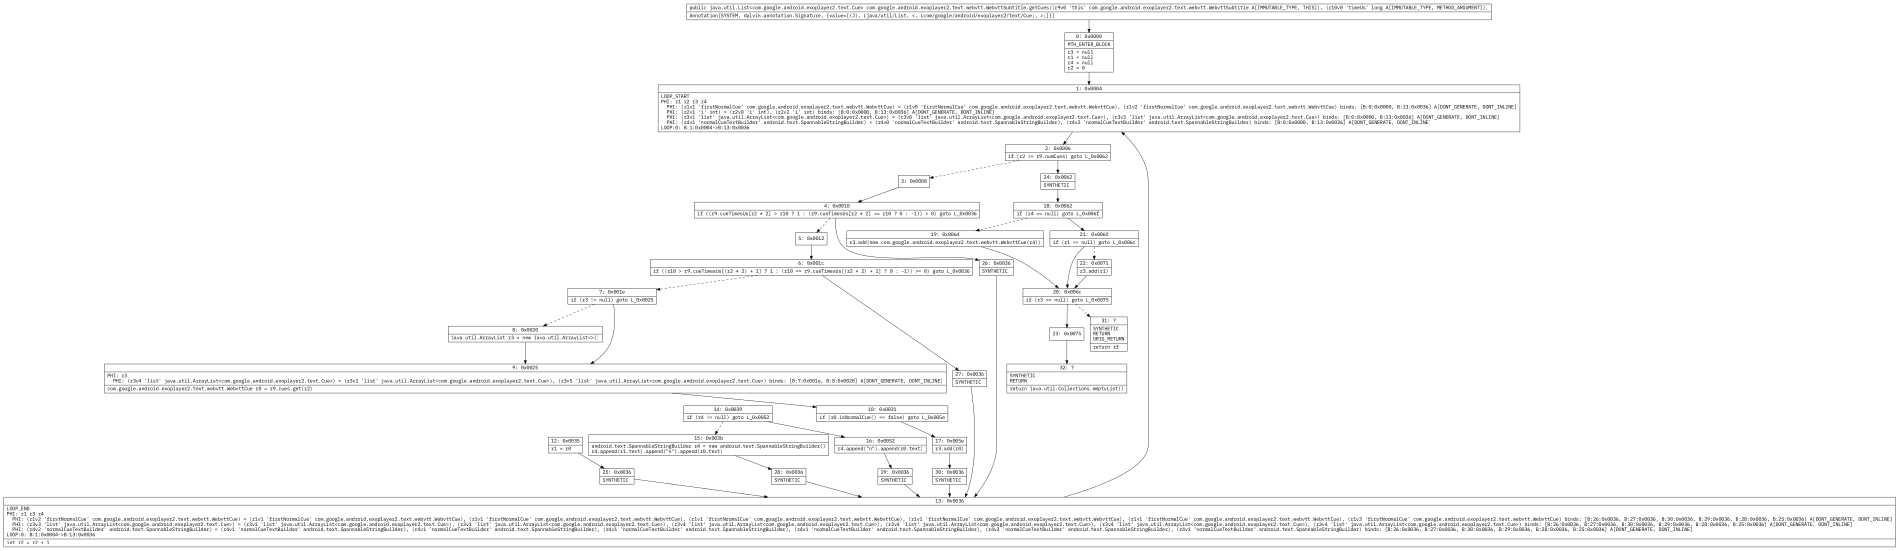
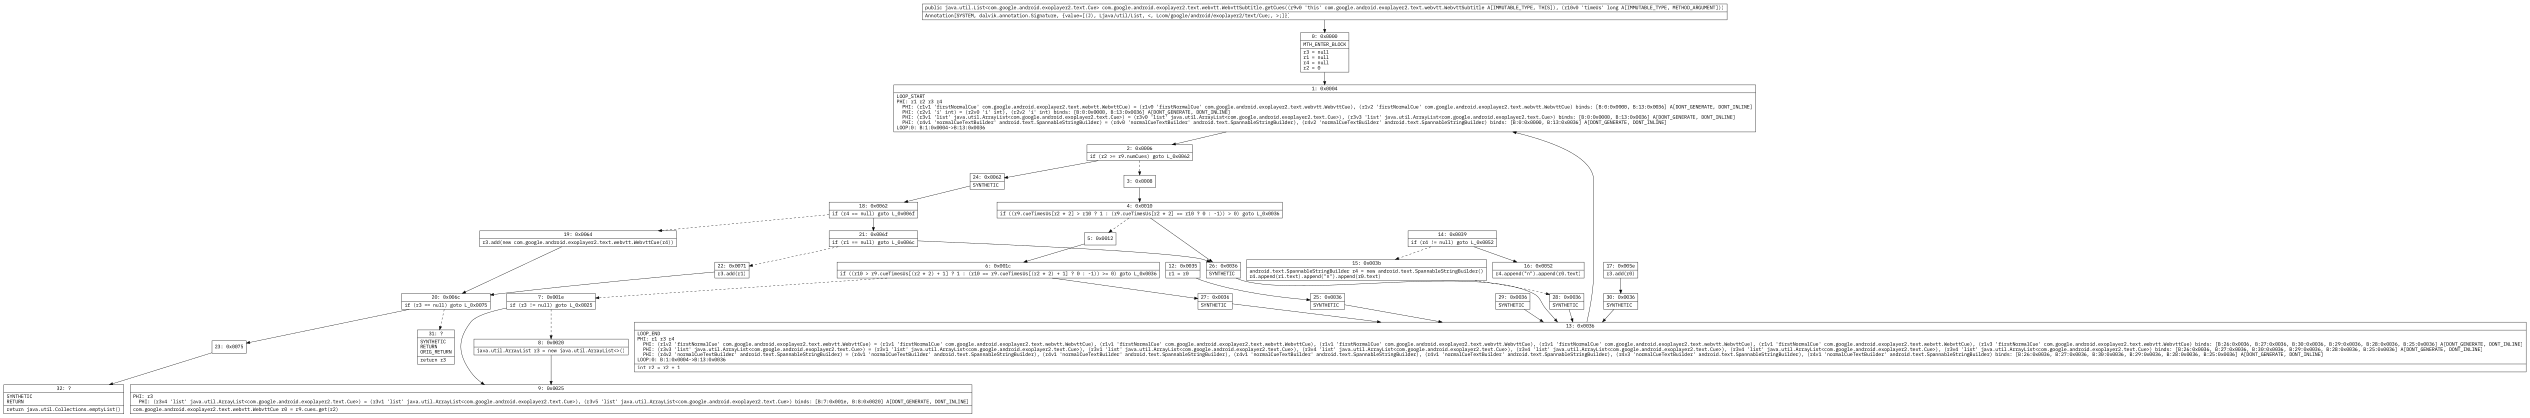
edge "21: 0x006f" -> "20: 0x006c": now "21: 0x006f" -> "26: 0x0036"
node "10: 0x0031": removed
edge "16: 0x0052" -> "29: 0x0036": removed
edge "15: 0x003b" -> "28: 0x0036": style solid -> dashed
